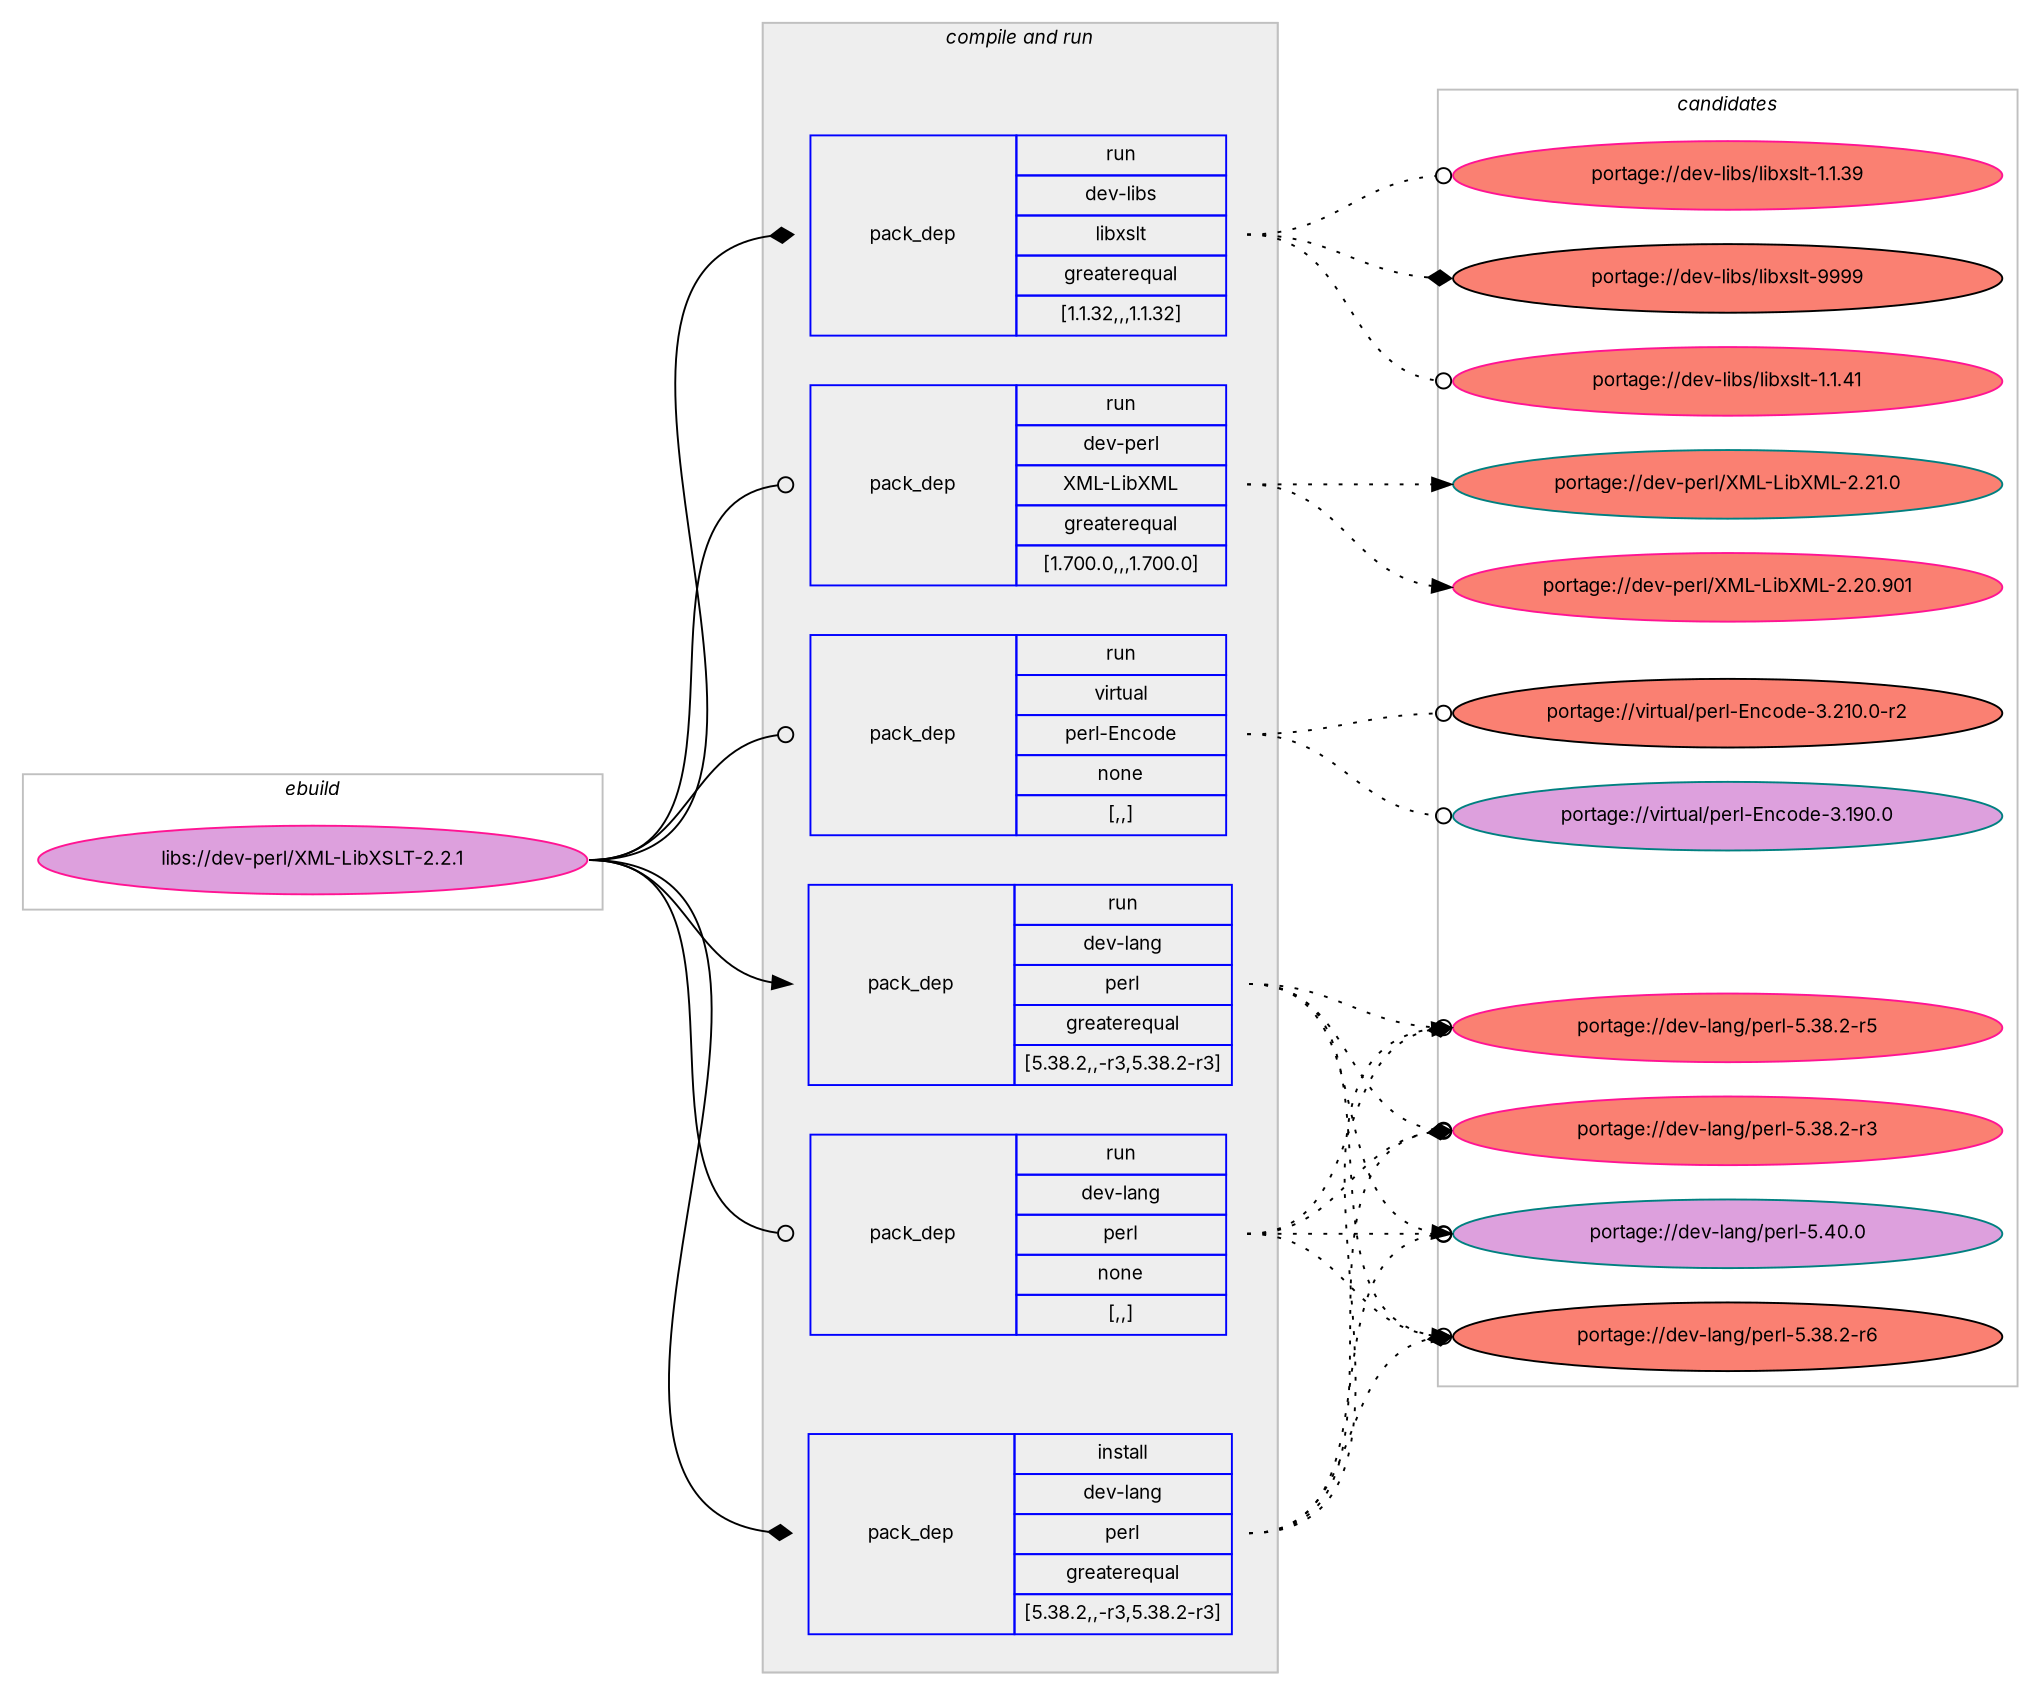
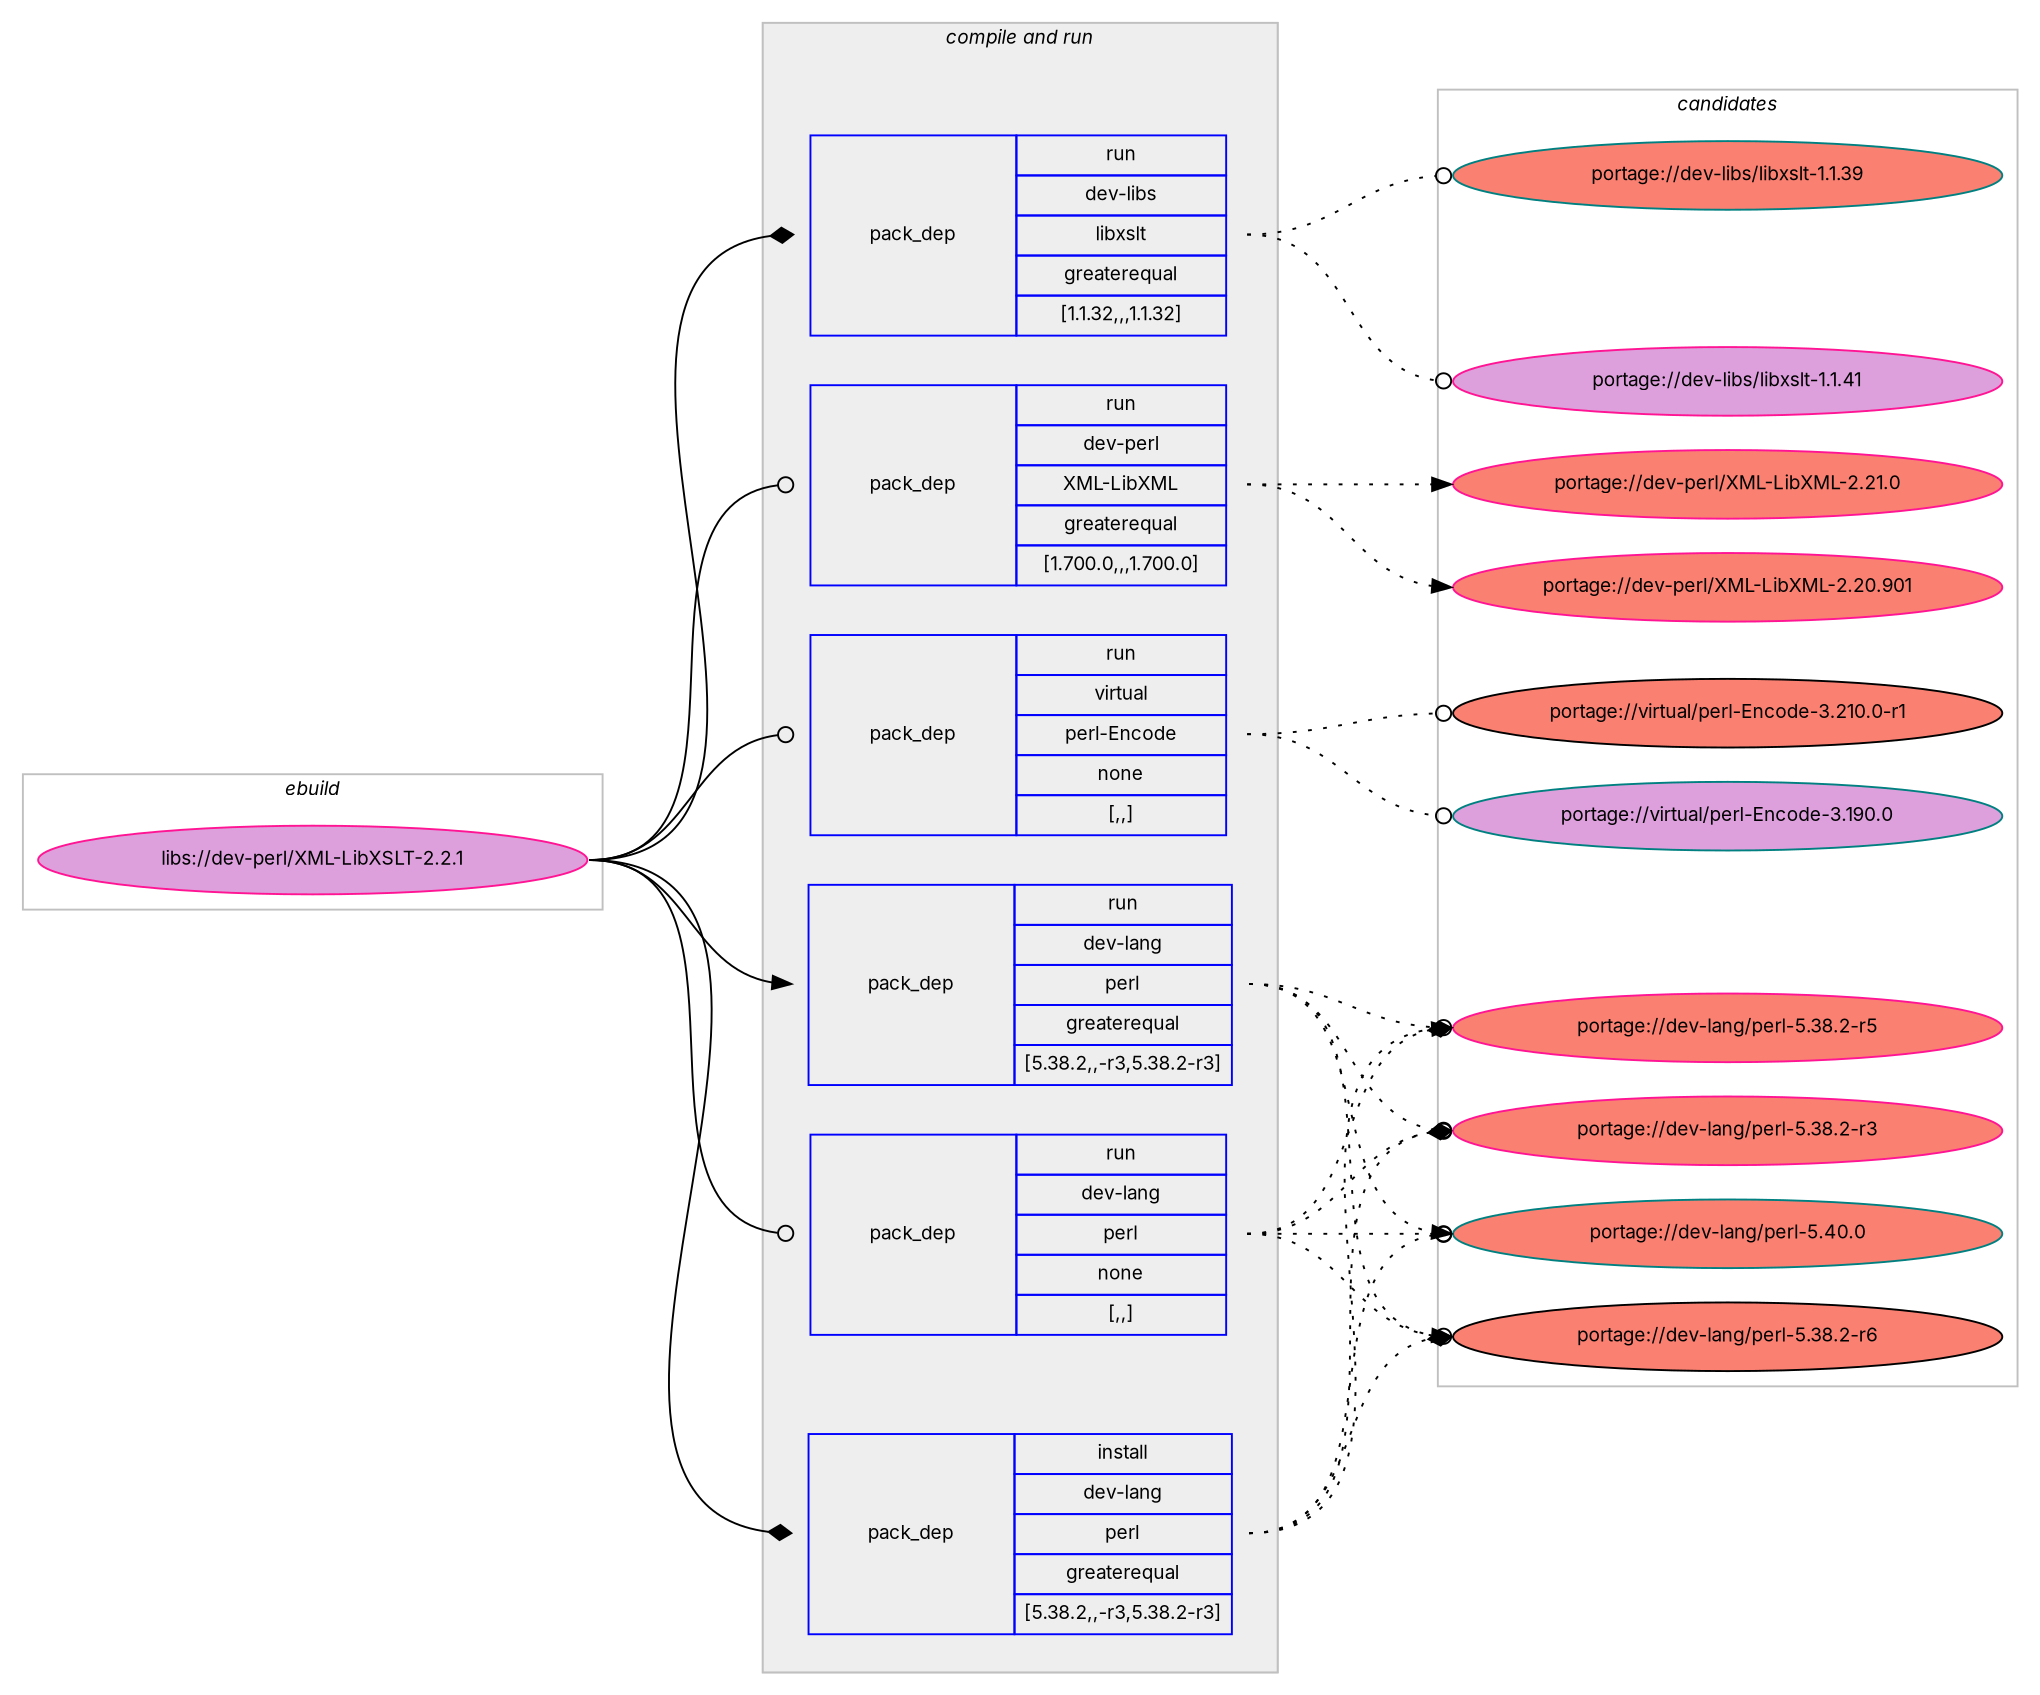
node "portage://dev-libs/libxslt-1.1.39": color deeppink -> teal
node "portage://dev-libs/libxslt-9999": removed
node "portage://dev-libs/libxslt-1.1.41": fillcolor salmon -> plum
node "portage://dev-perl/XML-LibXML-2.21.0": color teal -> deeppink
node "portage://virtual/perl-Encode-3.210.0-r2": label "portage://virtual/perl-Encode-3.210.0-r2" -> "portage://virtual/perl-Encode-3.210.0-r1"
node "portage://dev-lang/perl-5.40.0": fillcolor plum -> salmon
